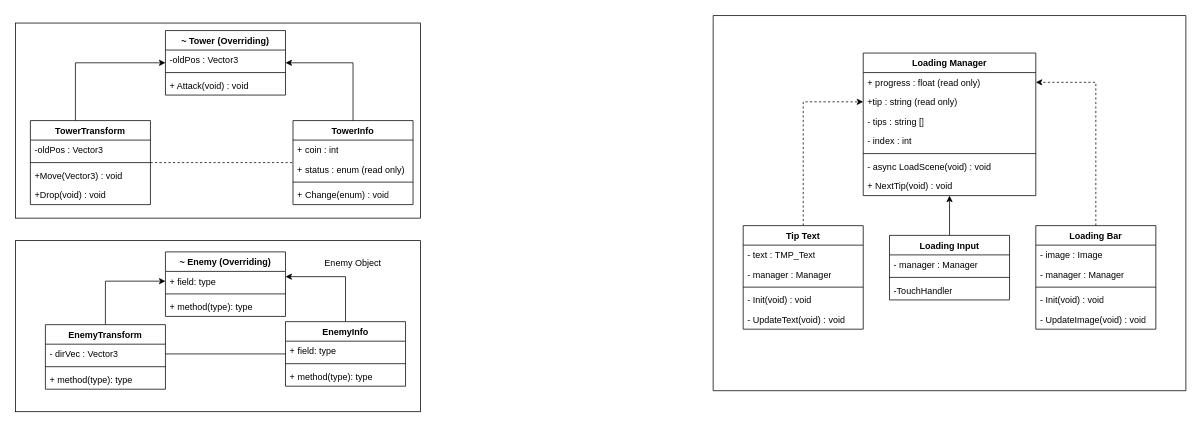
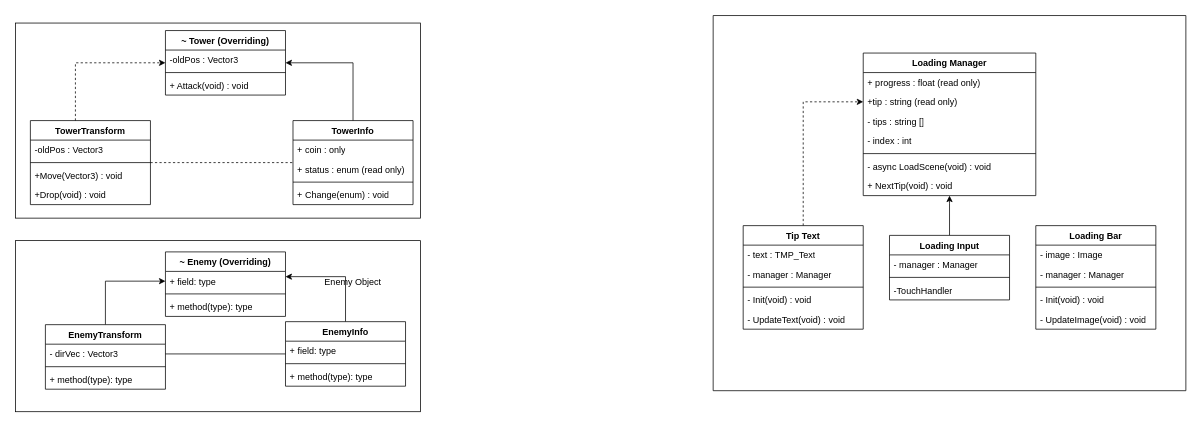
edge "TowerTransform" -> "~ Tower (Overriding)": style solid -> dashed
edge "Loading Bar" -> "+ progress : float (read only)": removed
node "+ coin : int": label "+ coin : int" -> "+ coin : only"
node "Enemy Object": moved (353, 263) -> (353, 282)
